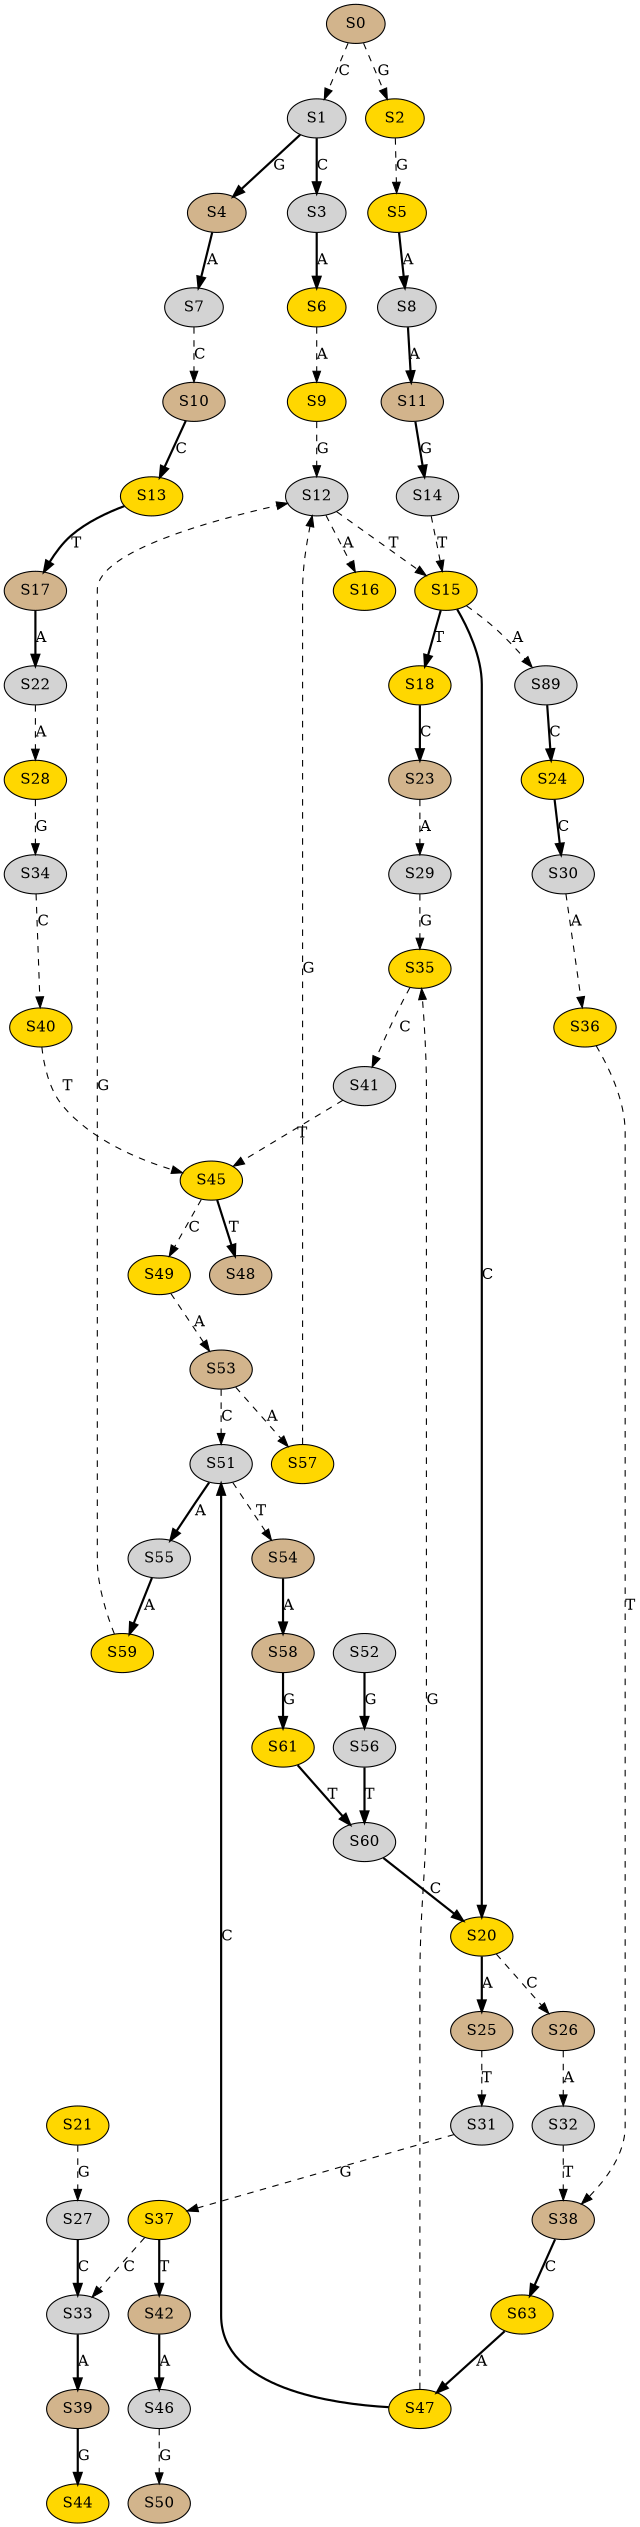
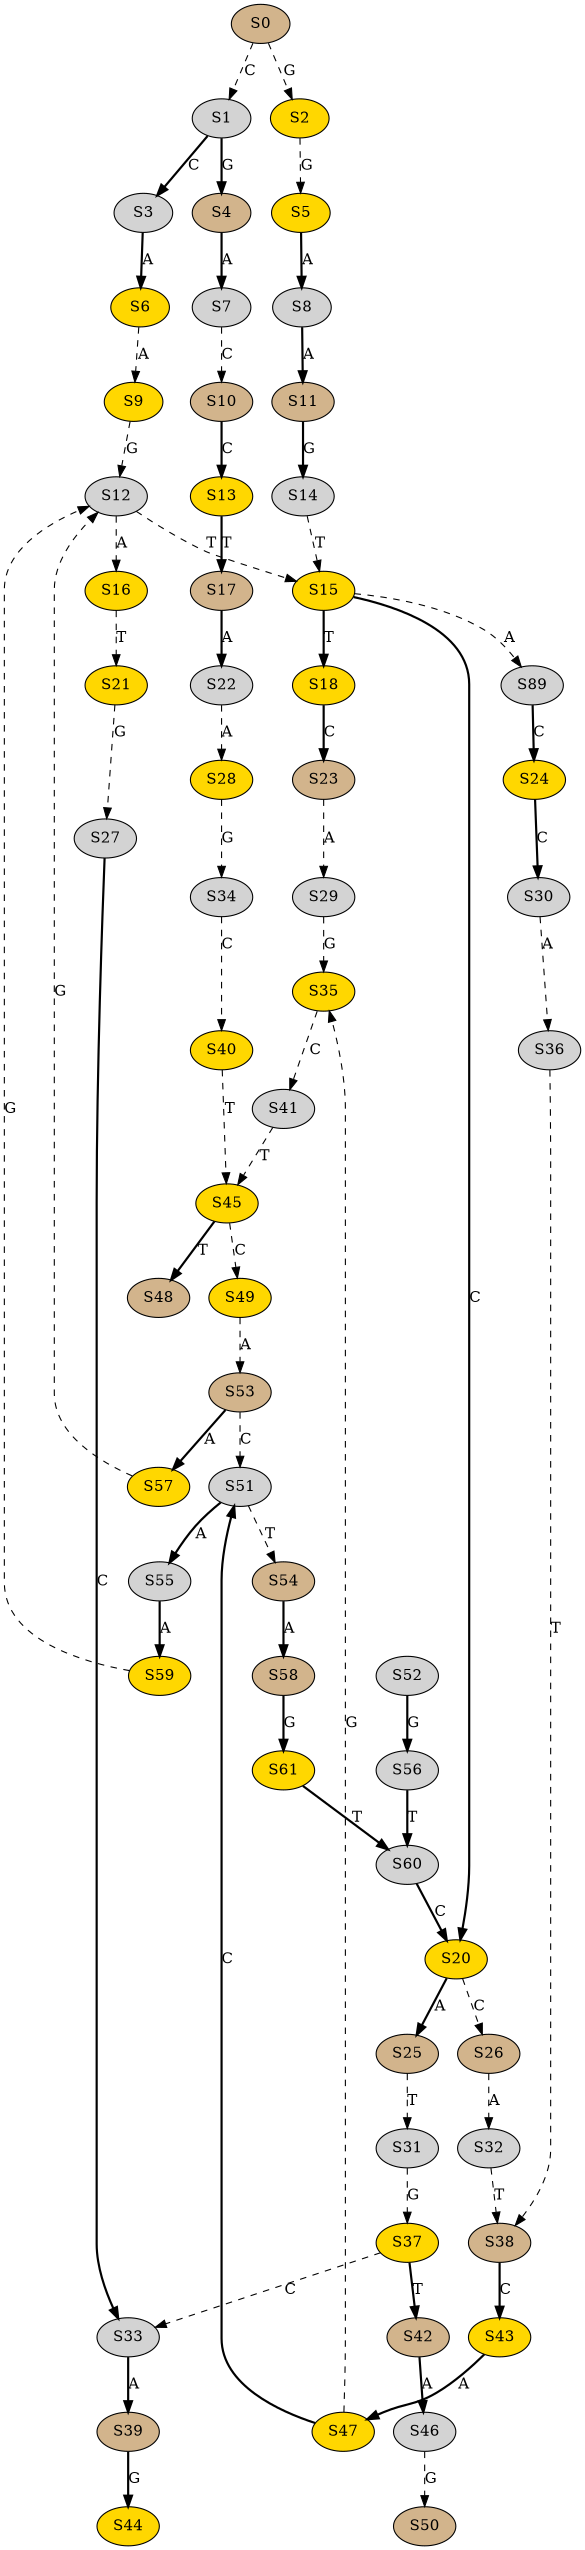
edge "S16" -> "S21": added, label "T"
node "S36": fillcolor gold -> lightgrey
edge "S53" -> "S57": style dashed -> bold
node "S63": label "S63" -> "S43"
